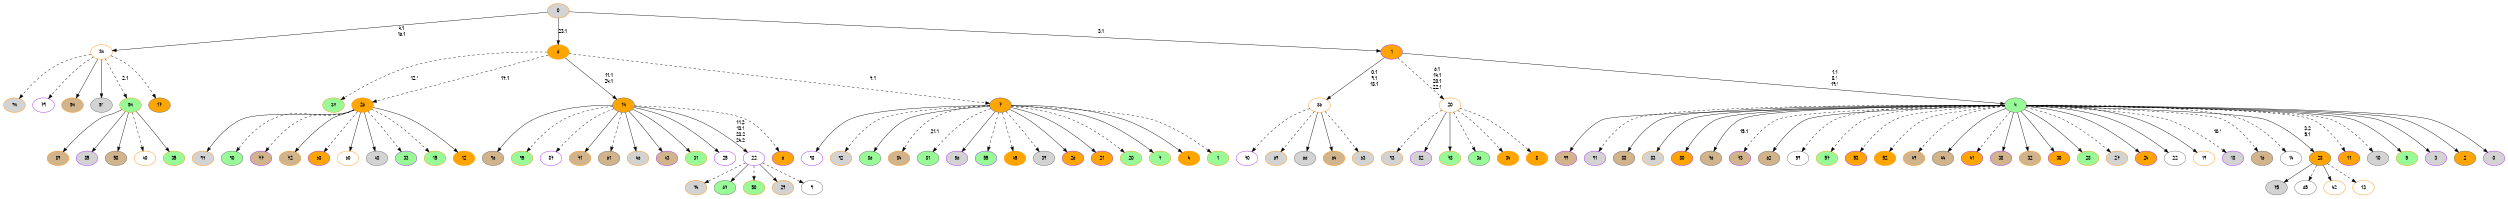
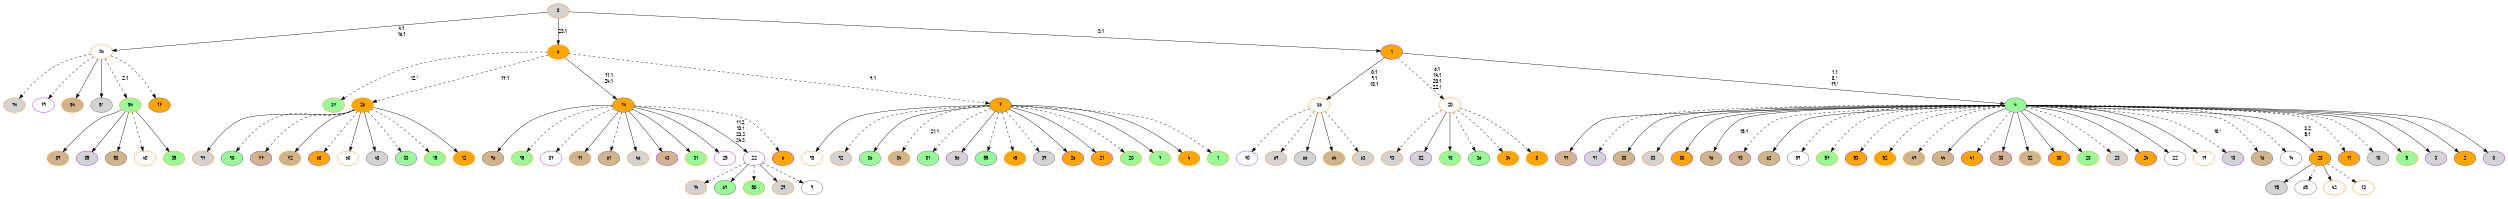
node "98": color purple -> darkorange
node "27": label "27" -> "23"
